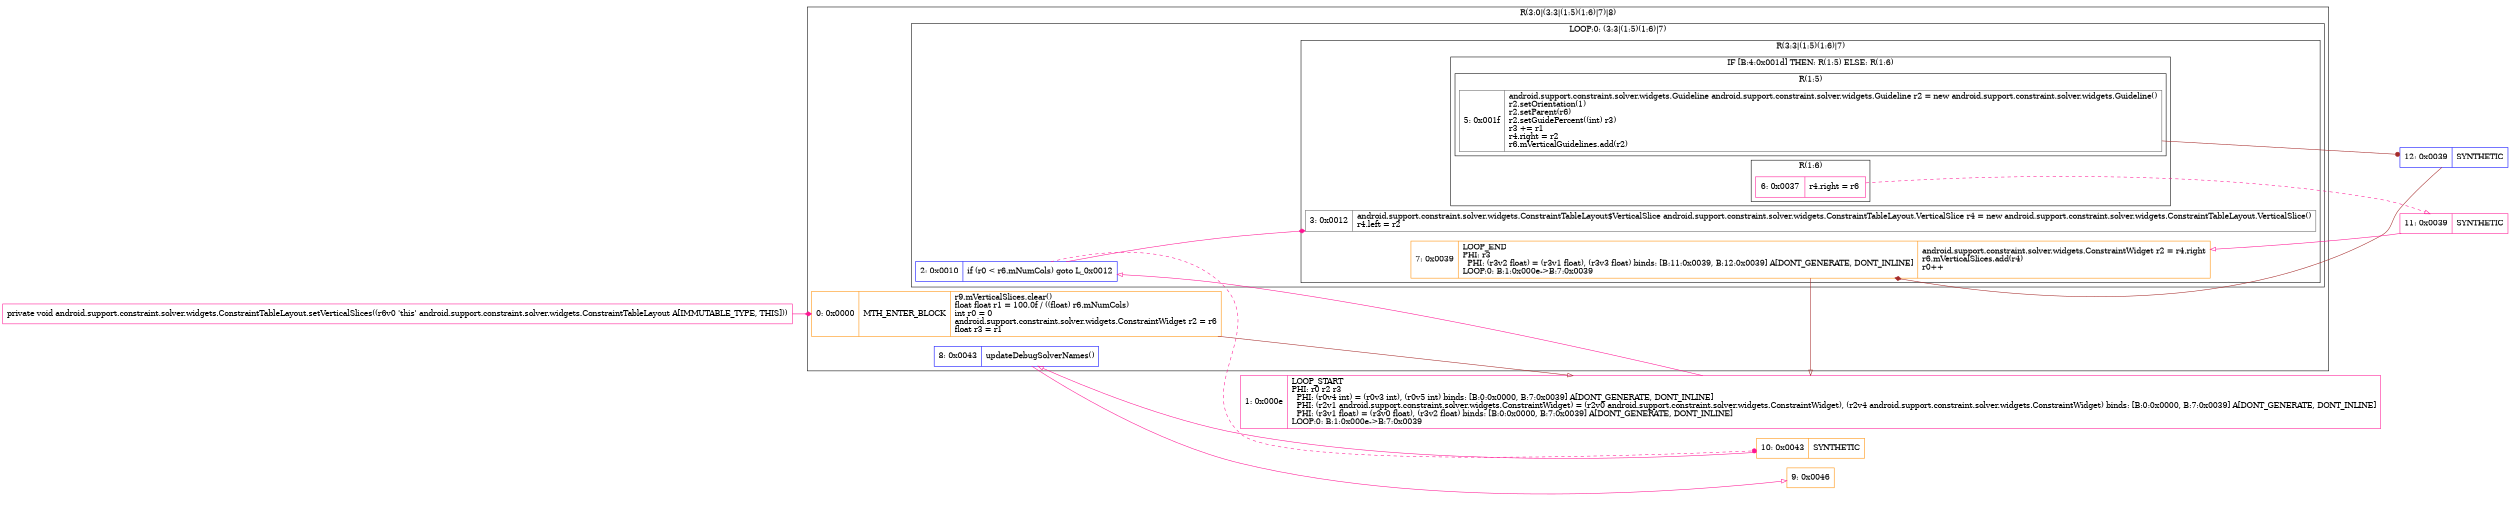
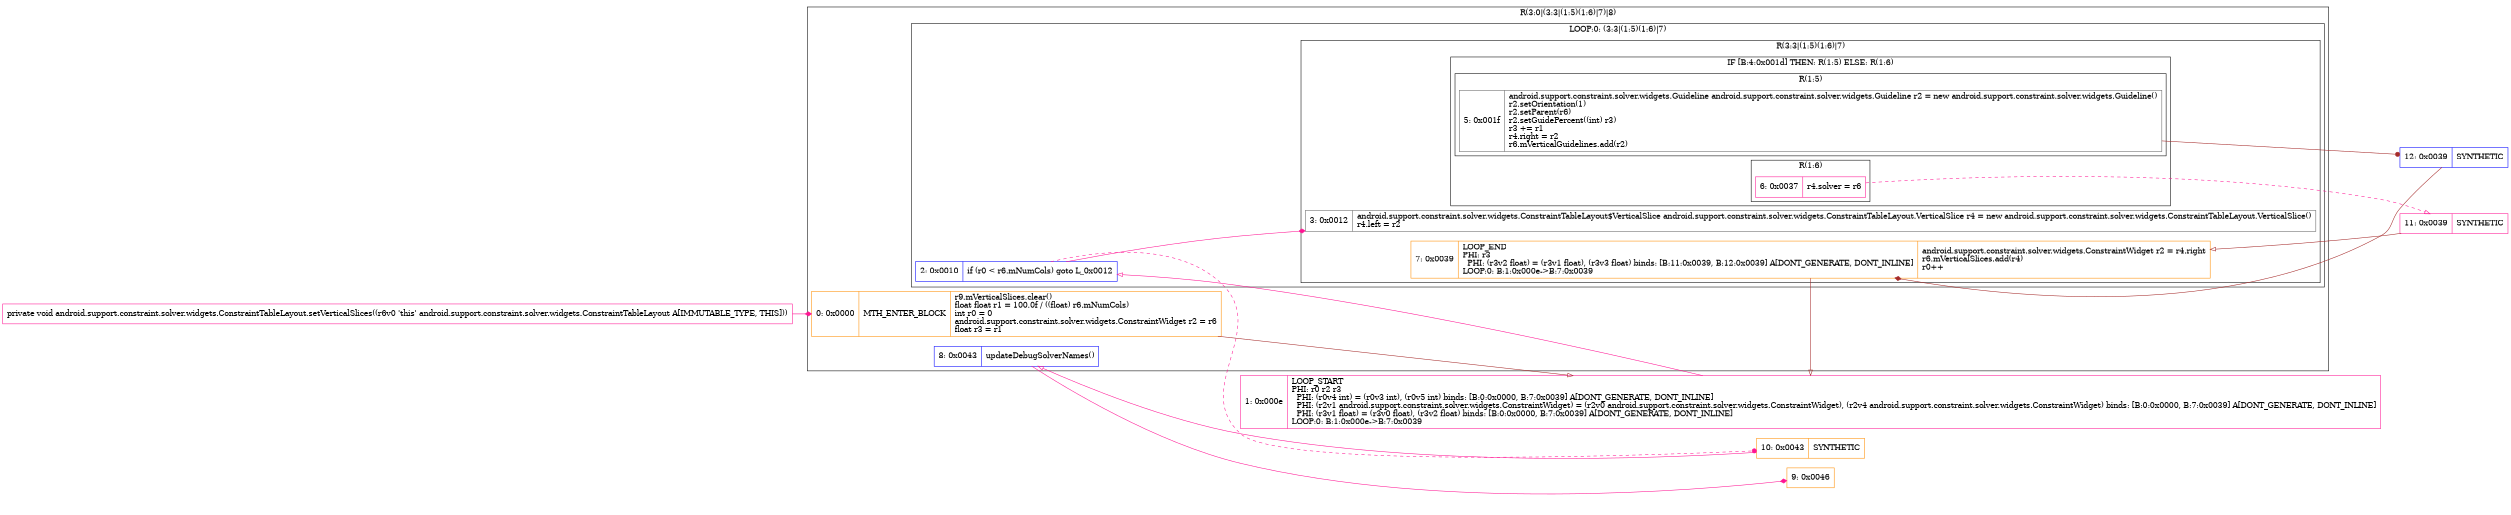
node "6: 0x0037": text "r4.right = r6" -> "r4.solver = r6"
edge "11: 0x0039" -> "7: 0x0039": color deeppink -> brown
edge "8: 0x0043" -> "9: 0x0046": arrowhead onormal -> diamond
